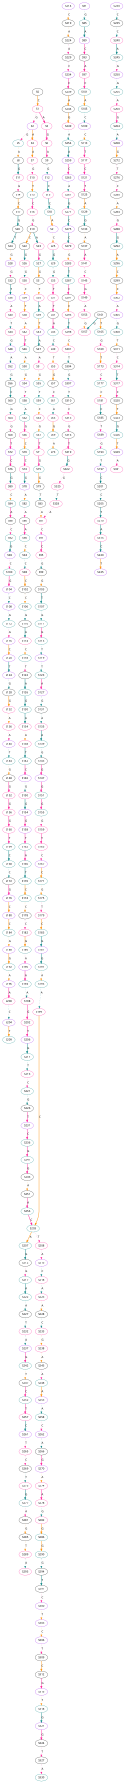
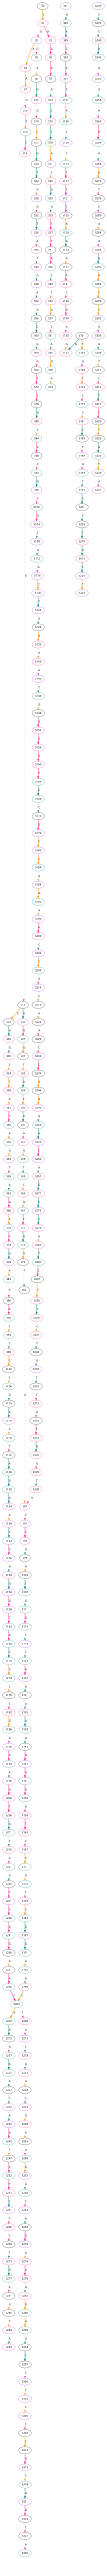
edge "S71" -> "S75": color deeppink -> teal
edge "S209" -> "S214": added, label "G"
